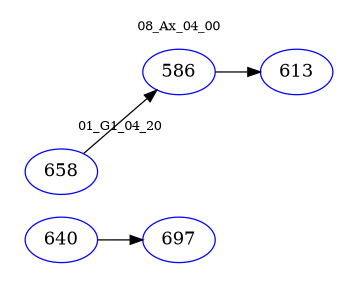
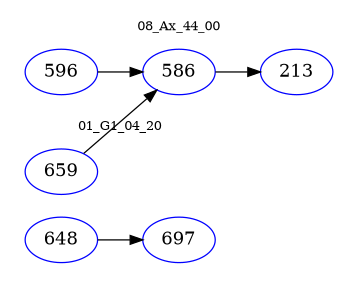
cluster "08_Ax_04_00": label "08_Ax_04_00" -> "08_Ax_44_00"
node "596": added
node "613": label "613" -> "213"
node "658": label "658" -> "659"
node "640": label "640" -> "648"
